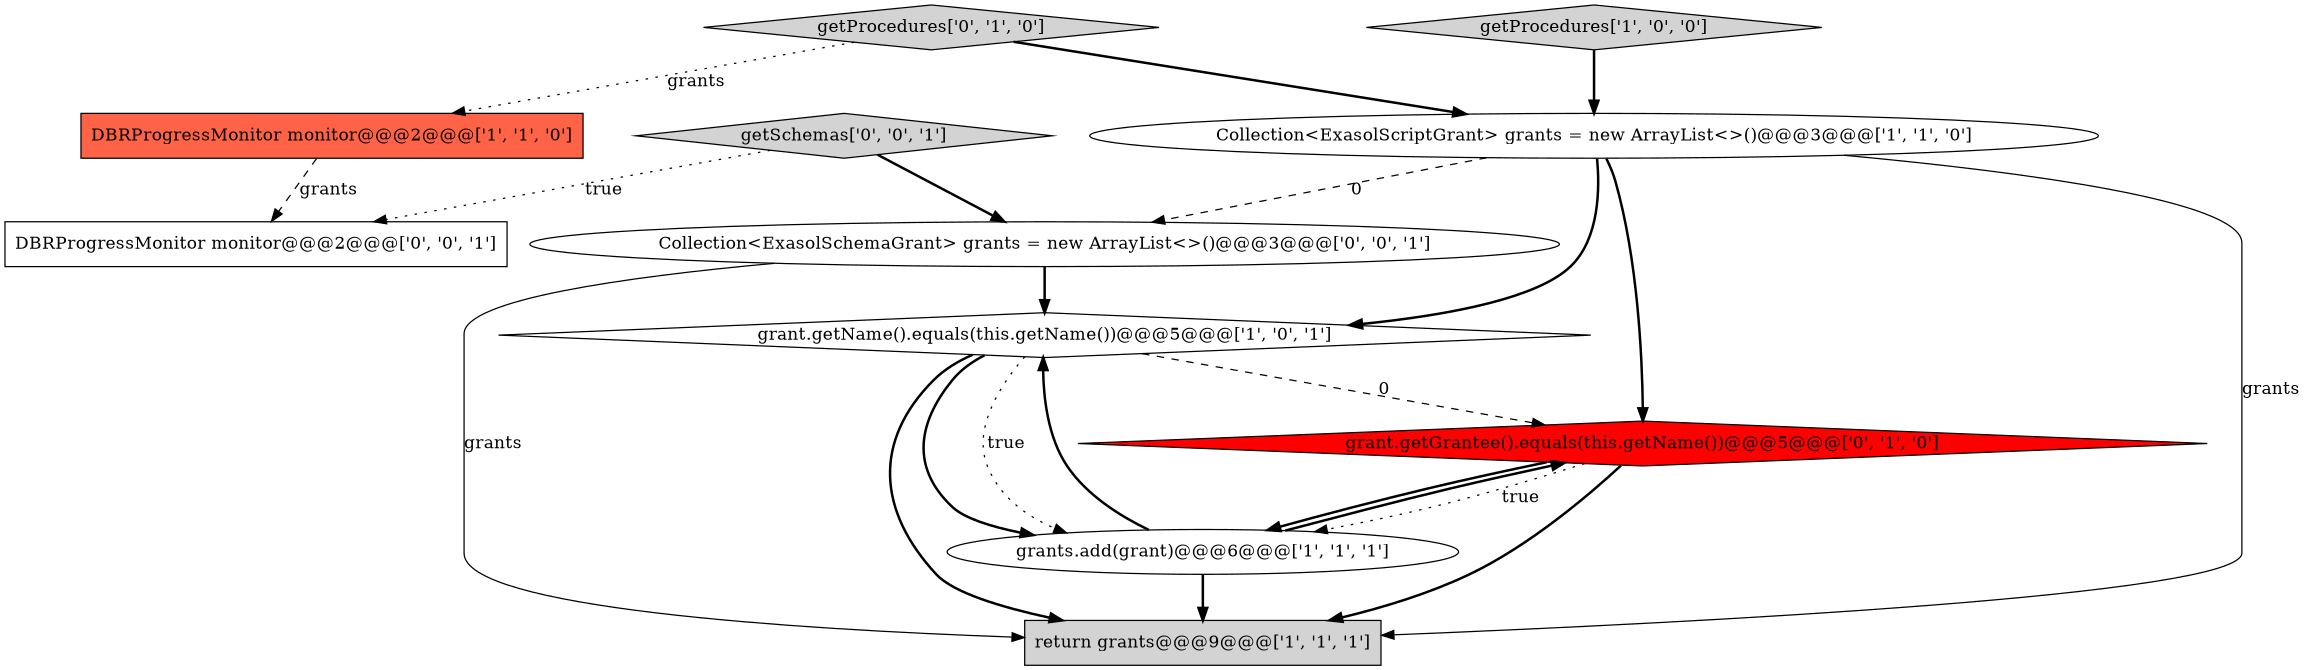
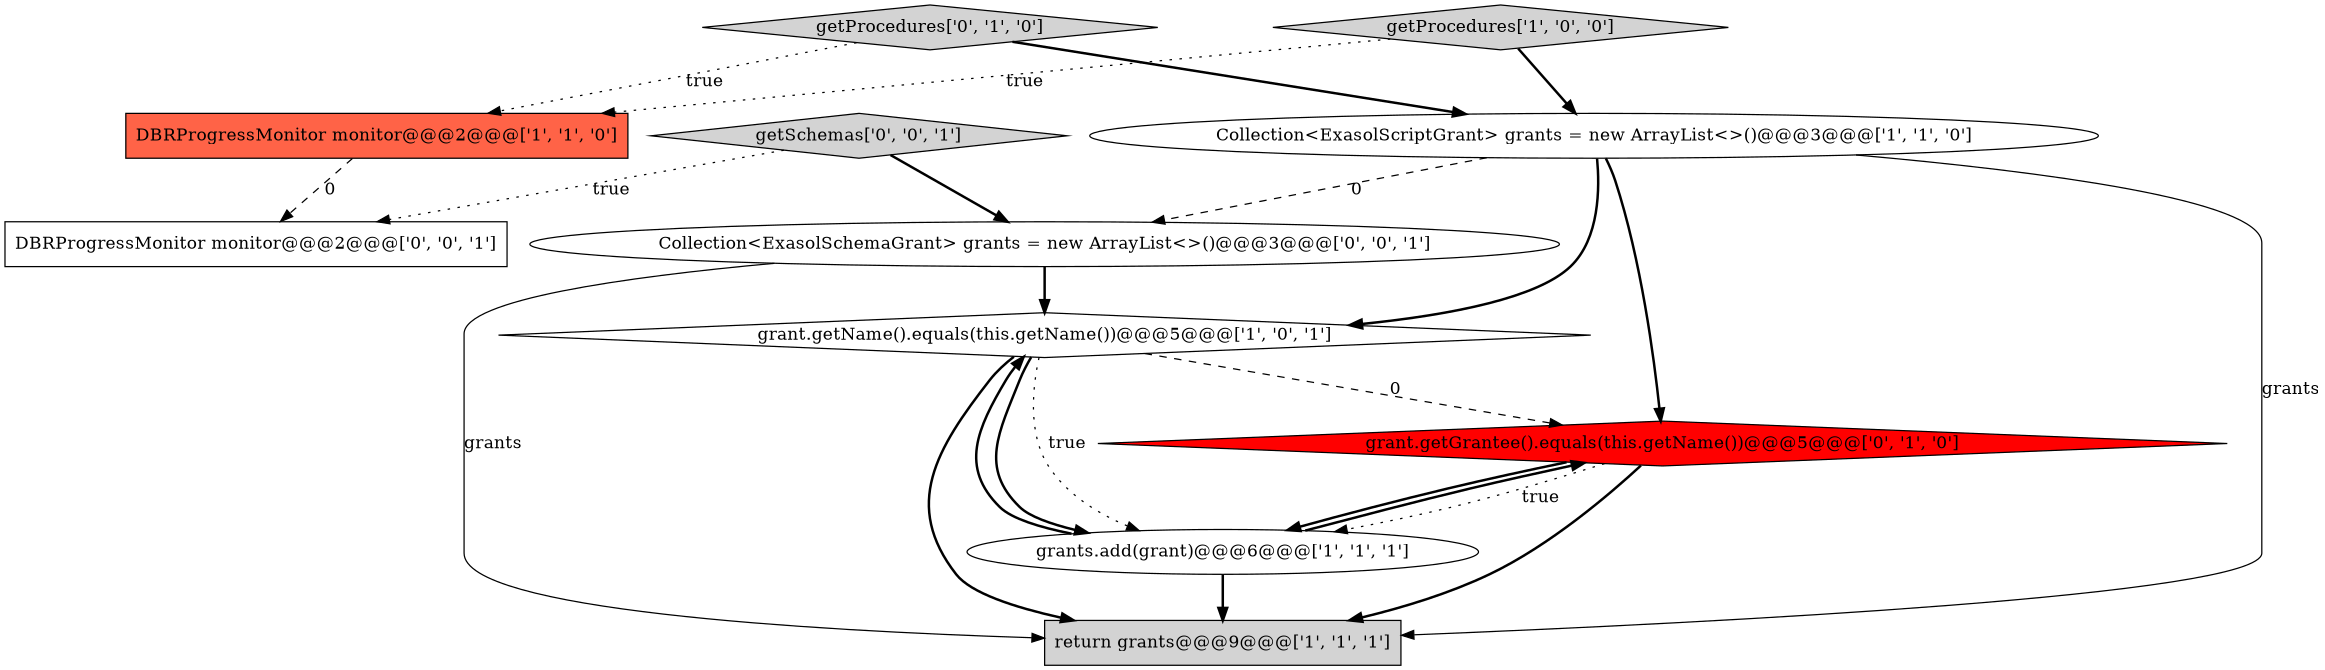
edge "getProcedures['1', '0', '0']" -> "DBRProgressMonitor monitor@@@2@@@['1', '1', '0']": added, label "true"
edge "getProcedures['0', '1', '0']" -> "DBRProgressMonitor monitor@@@2@@@['1', '1', '0']": label "grants" -> "true"
edge "DBRProgressMonitor monitor@@@2@@@['1', '1', '0']" -> "DBRProgressMonitor monitor@@@2@@@['0', '0', '1']": label "grants" -> "0"
